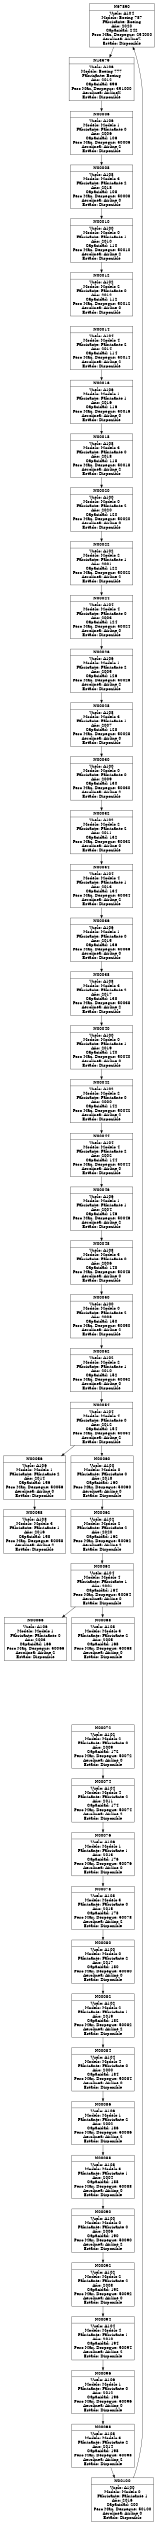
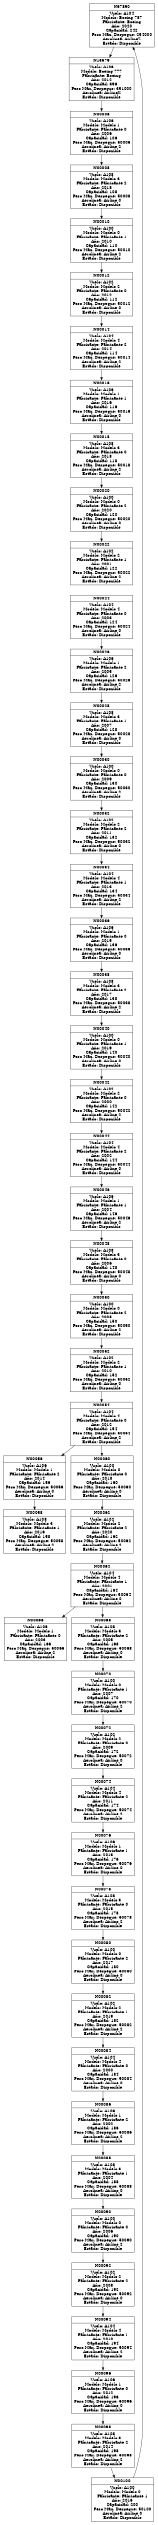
edge "N00012" -> "N00014": added
edge "N00022" -> "N00024": removed
node "N00070": added
